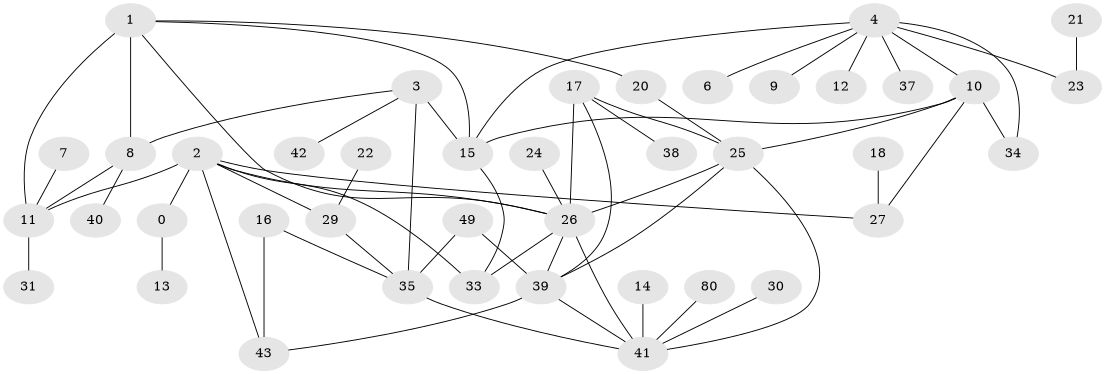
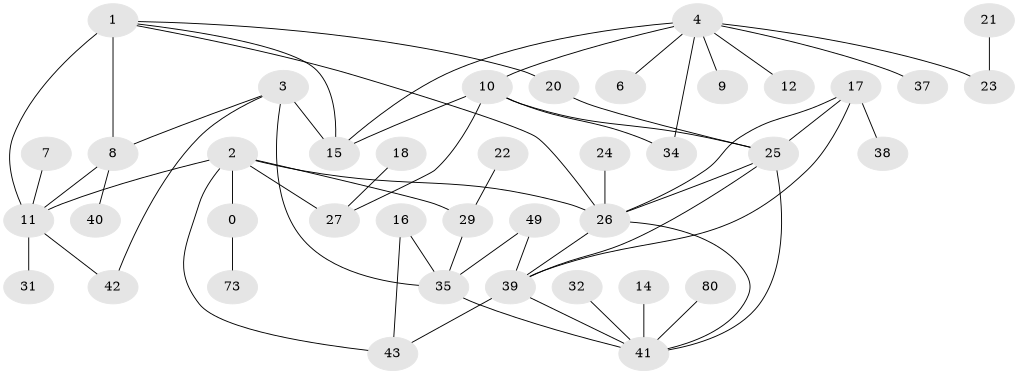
edge "11" -- "42": added
node "13": label "13" -> "73"
node "33": removed
node "30": label "30" -> "32"
